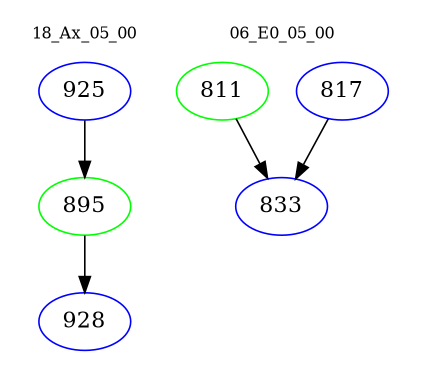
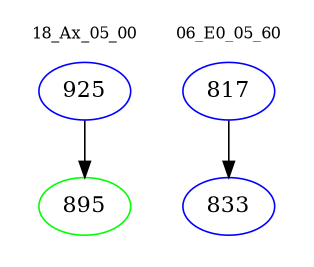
cluster "06_E0_05_00": label "06_E0_05_00" -> "06_E0_05_60"
node "811": removed
node "928": removed
